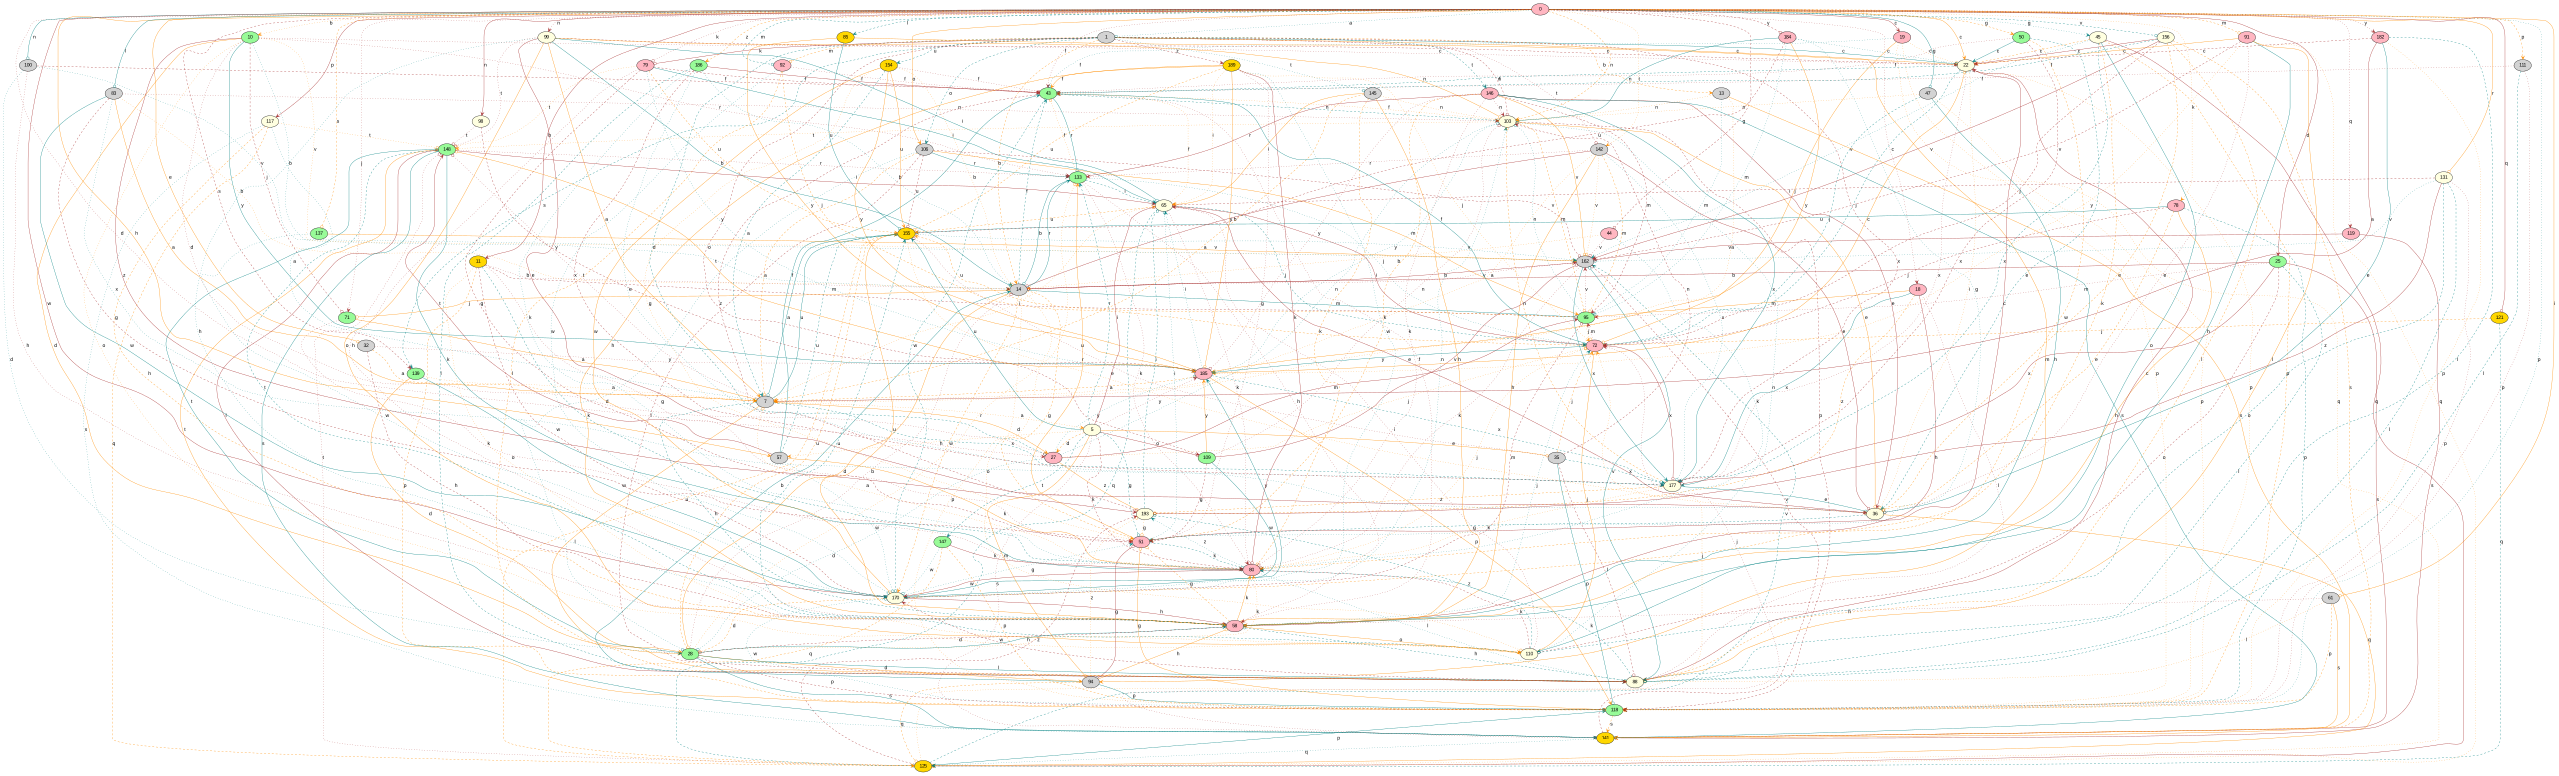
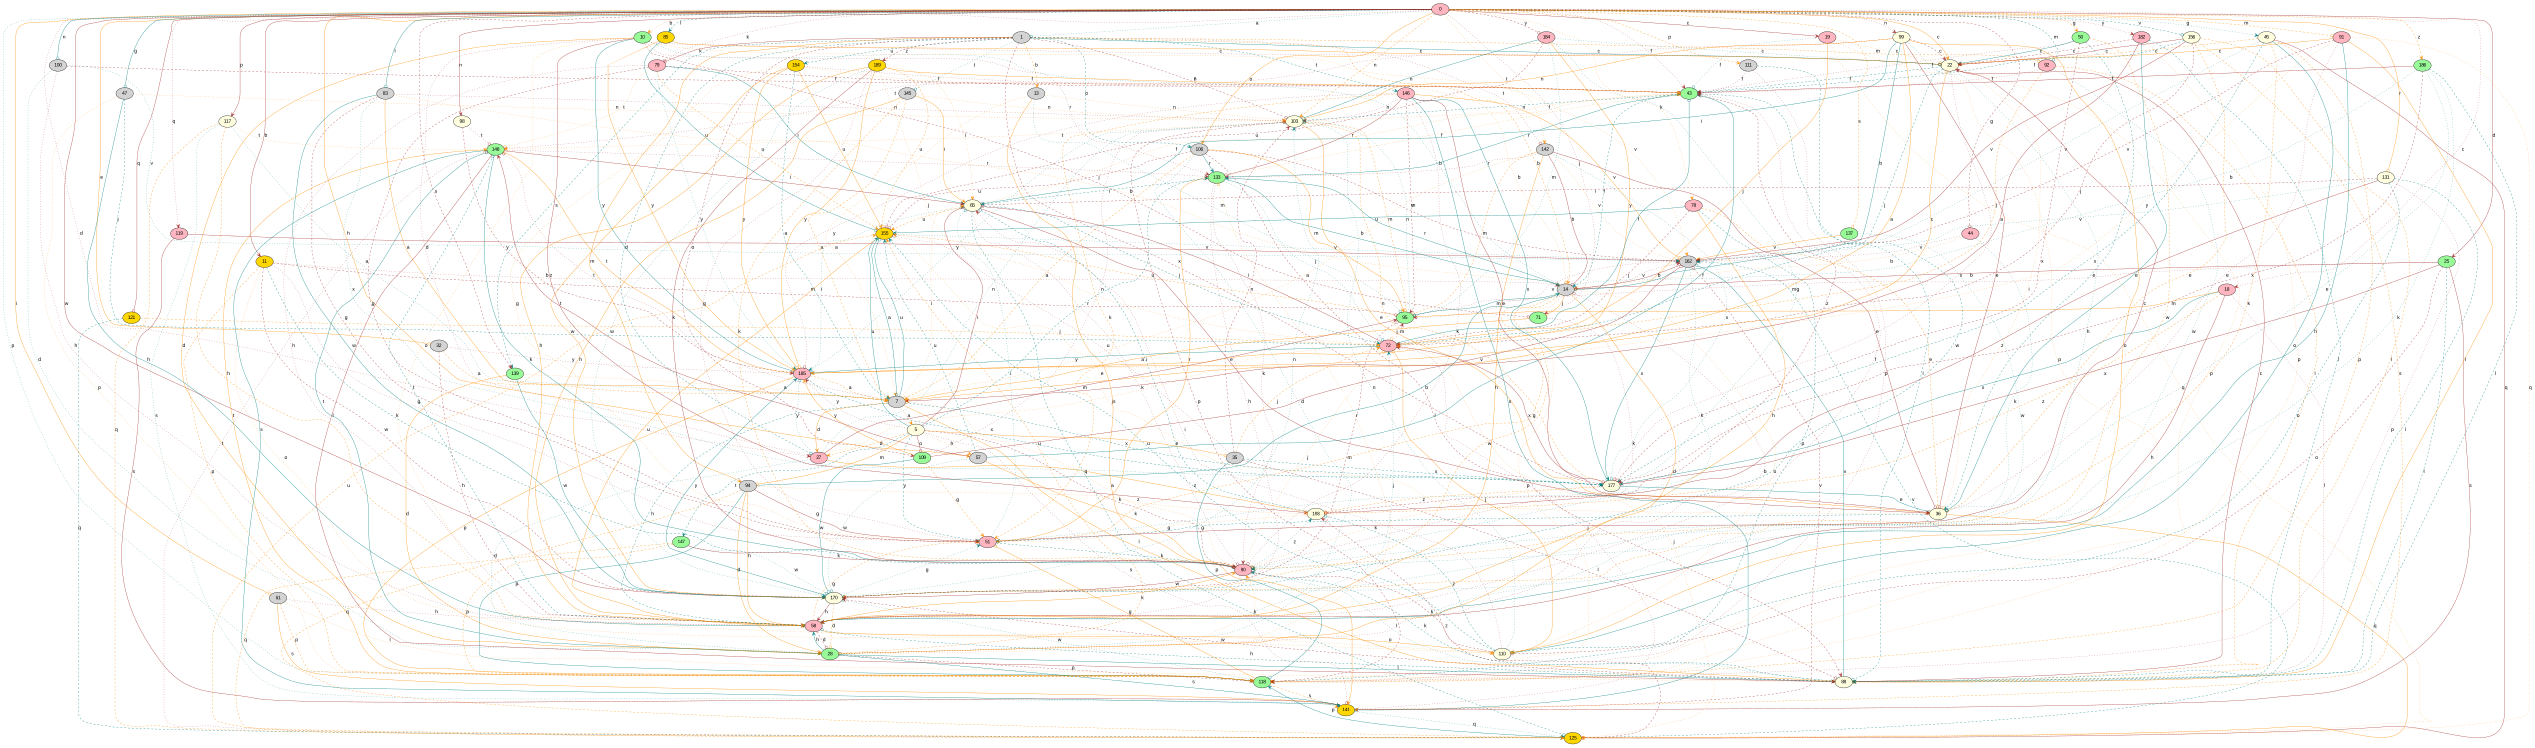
edge "162" -> "80": color brown -> teal
edge "5" -> "51": label "g" -> "y"
edge "109" -> "51": color brown -> darkorange
edge "28" -> "94": reversed
